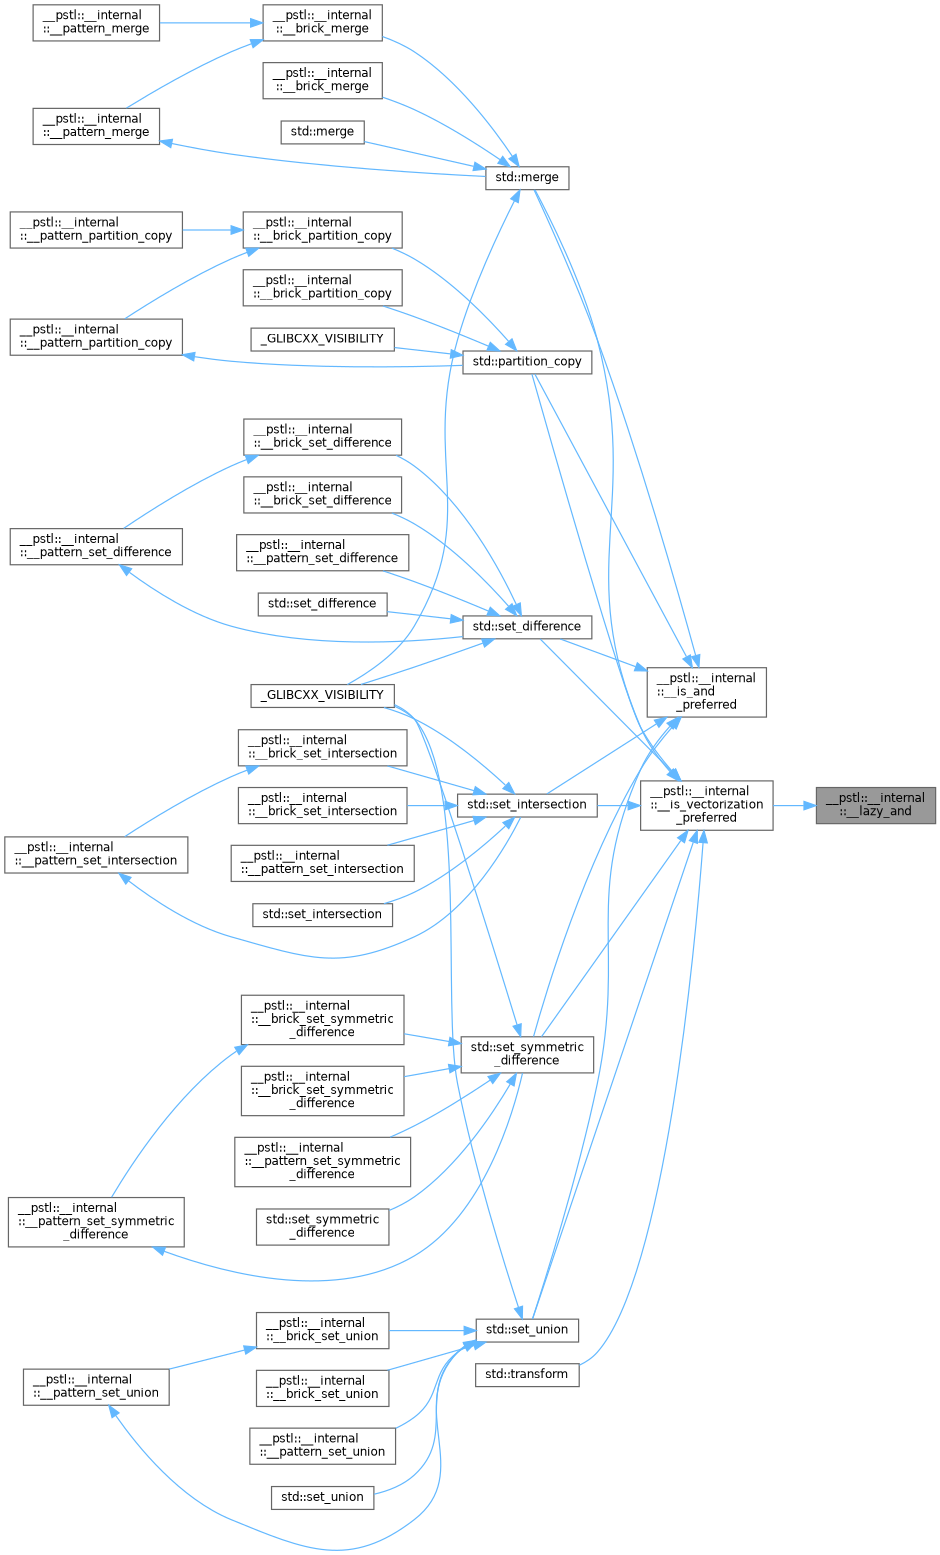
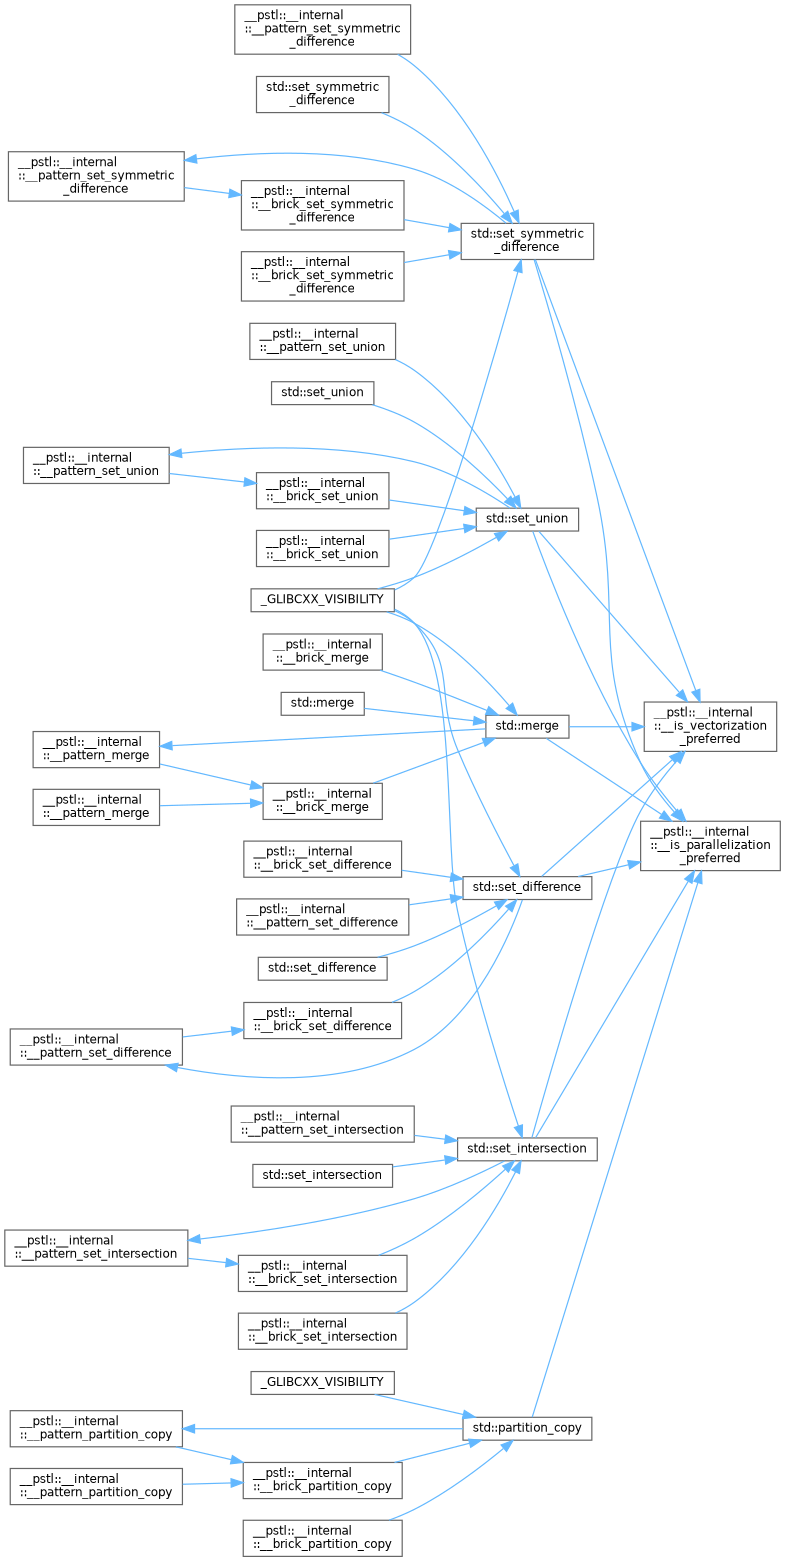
edge "std::partition_copy" -> "__pstl::__internal ::__is_vectorization _preferred": removed
node "__pstl::__internal ::__is_and _preferred": label "__pstl::__internal ::__is_and _preferred" -> "__pstl::__internal ::__is_parallelization _preferred"
node "__pstl::__internal ::__lazy_and": removed
node "std::transform": removed
